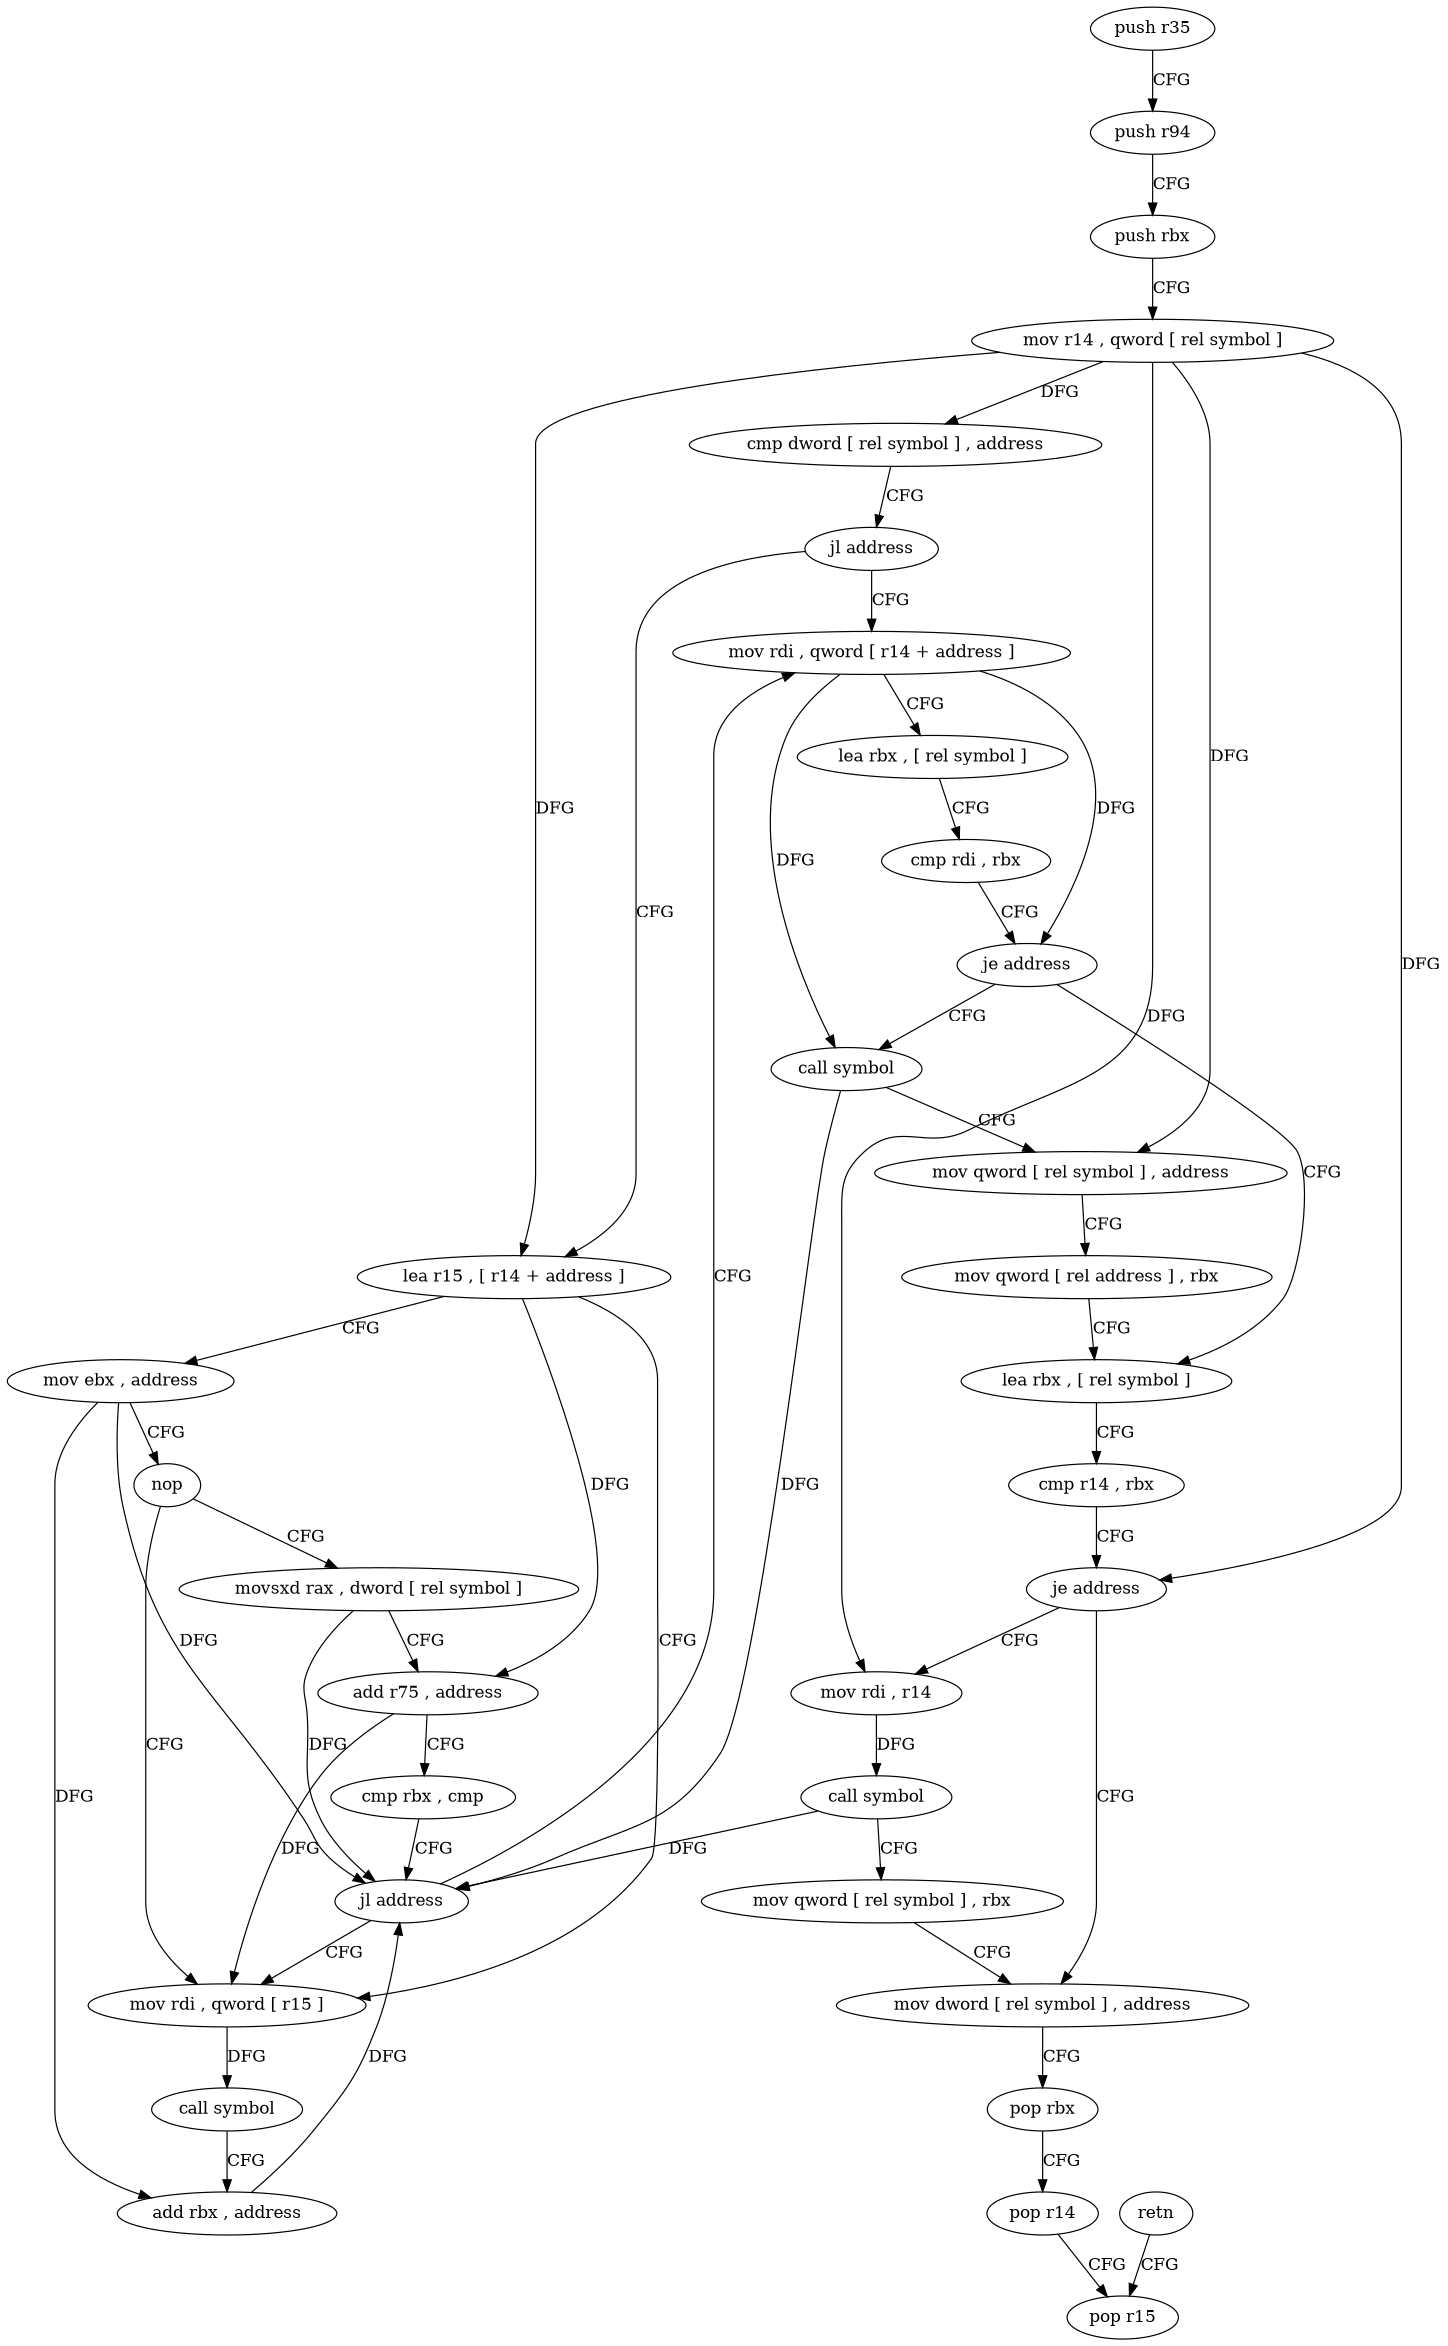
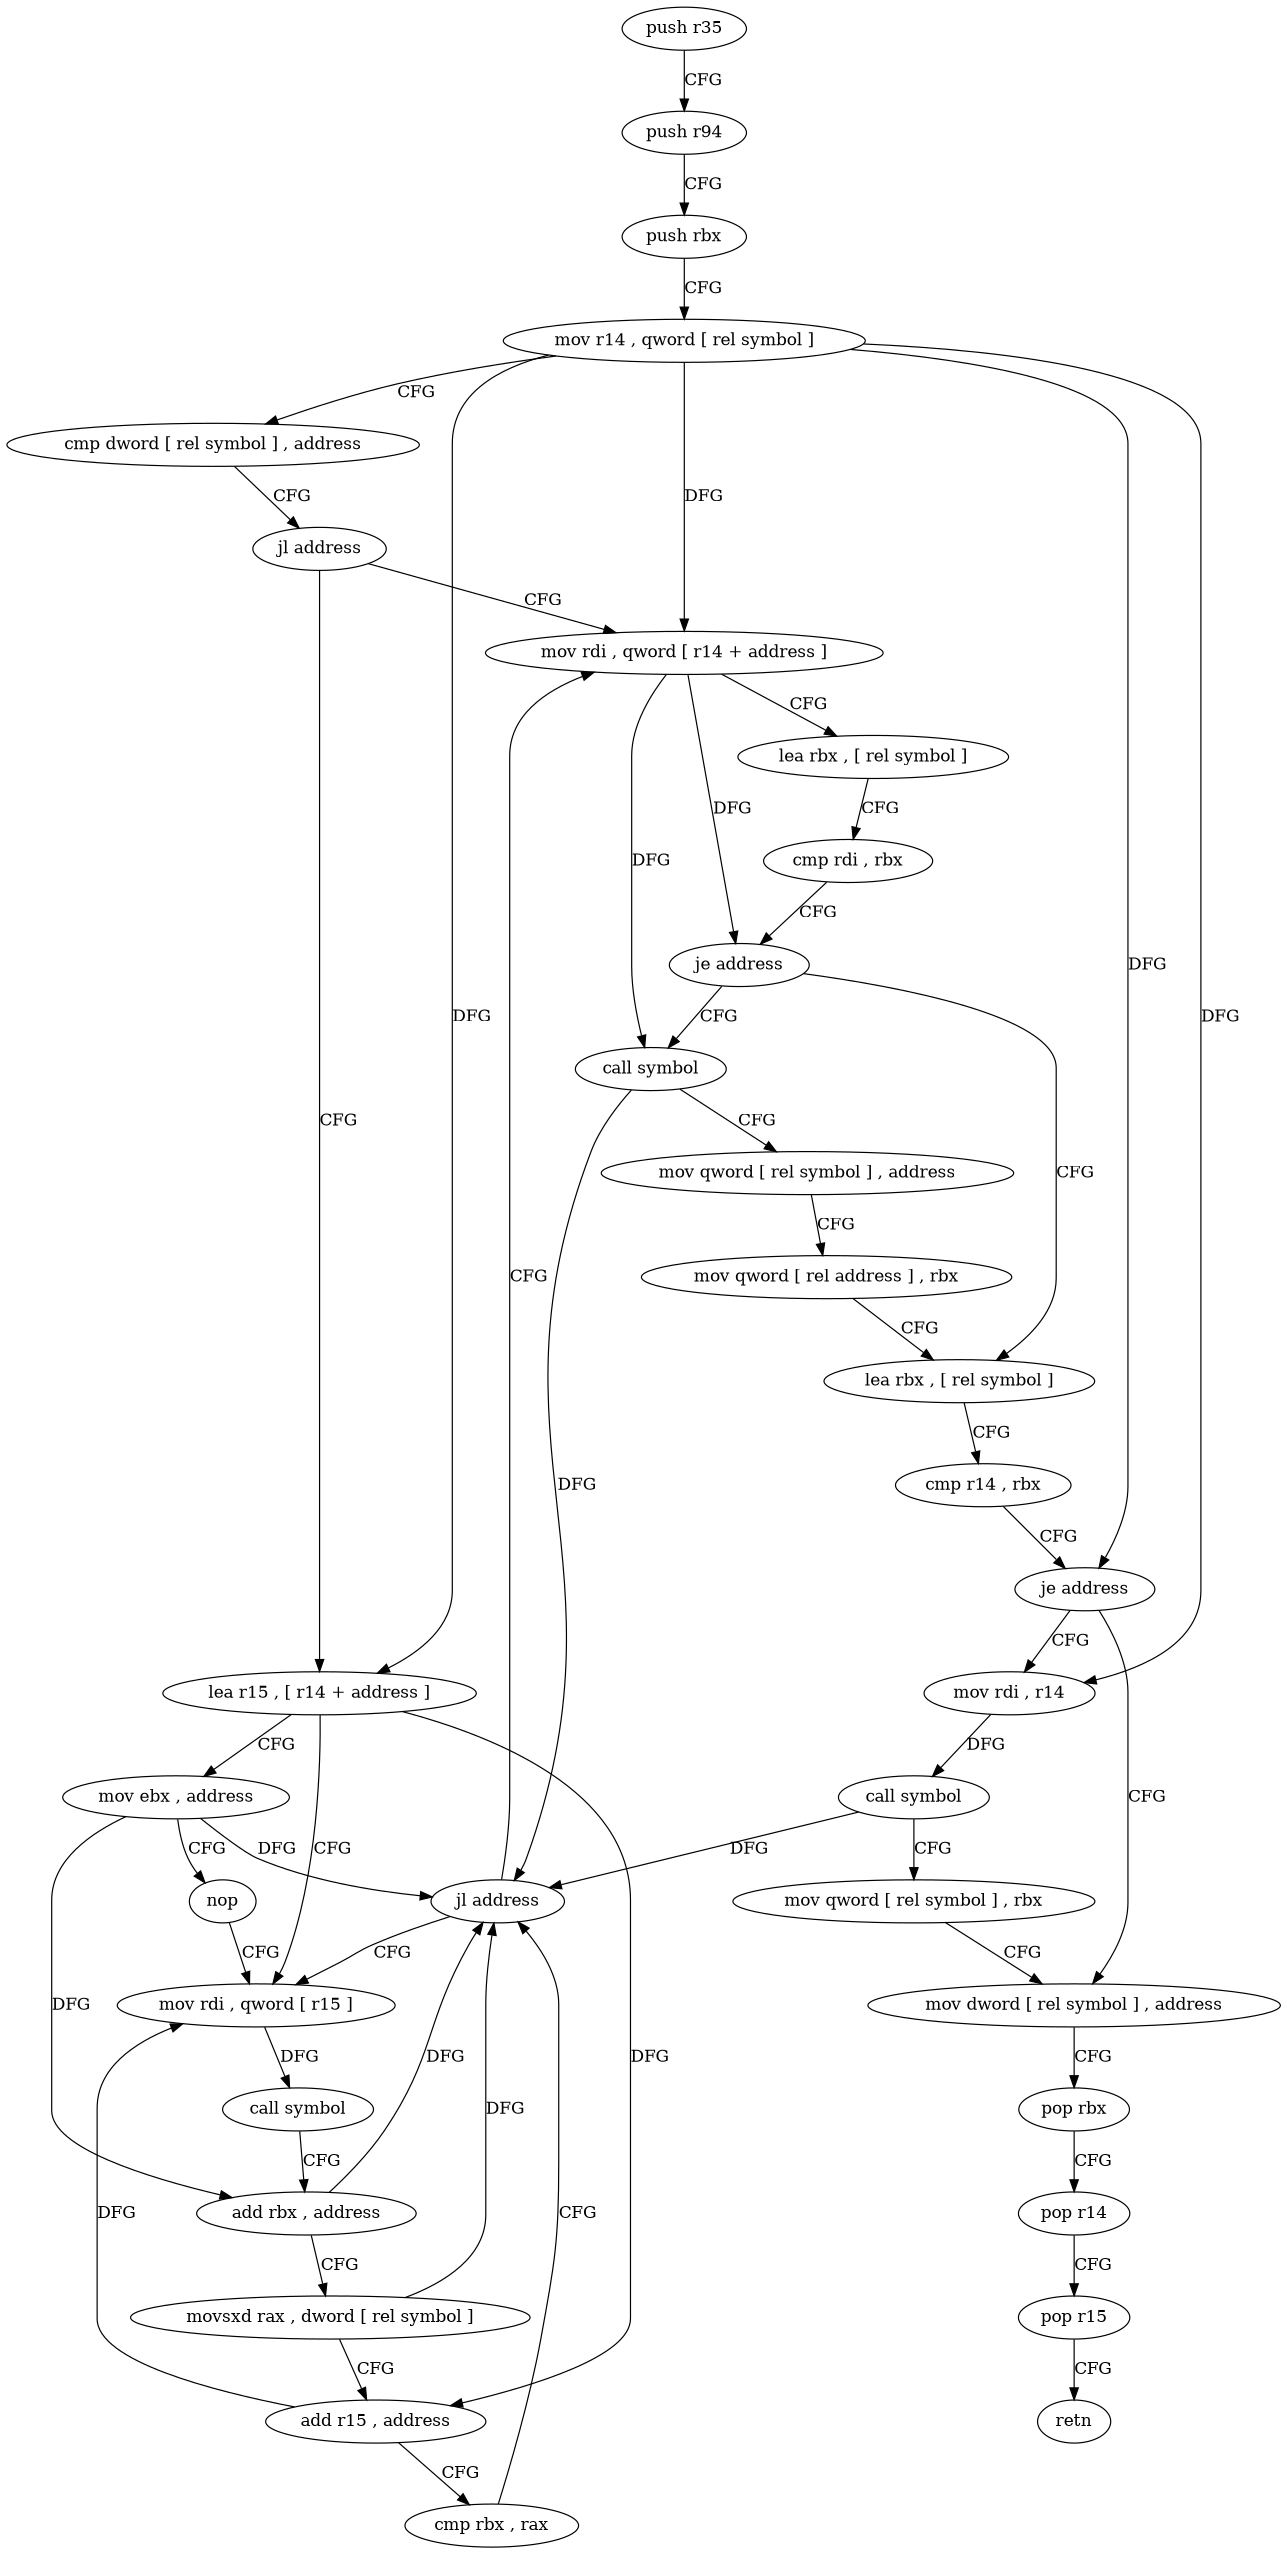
edge "mov r14 , qword [ rel symbol ]" -> "cmp dword [ rel symbol ] , address": label "DFG" -> "CFG"
edge "mov r14 , qword [ rel symbol ]" -> "mov qword [ rel symbol ] , address": now "mov r14 , qword [ rel symbol ]" -> "mov rdi , qword [ r14 + address ]"
edge "nop" -> "movsxd rax , dword [ rel symbol ]": now "add rbx , address" -> "movsxd rax , dword [ rel symbol ]"
node "add r75 , address": label "add r75 , address" -> "add r15 , address"
node "cmp rbx , cmp": label "cmp rbx , cmp" -> "cmp rbx , rax"
edge "retn" -> "pop r15": reversed
